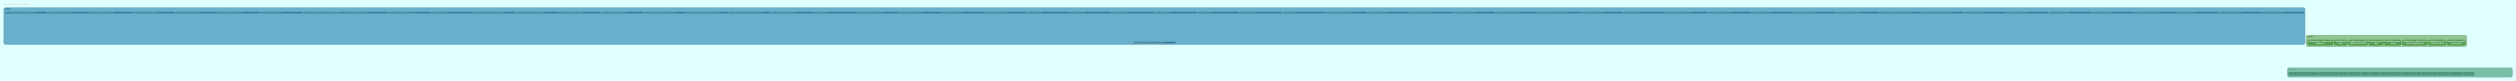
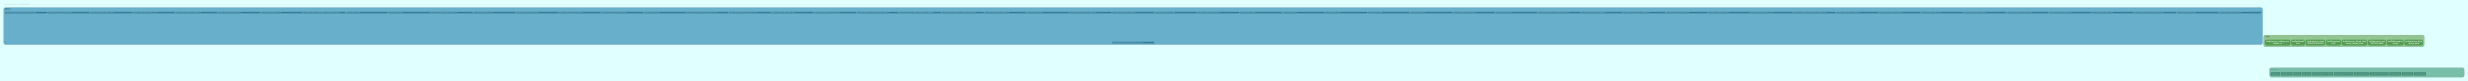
node "lan-status:started:service_dhcp": removed
node "tr_erouter0_dhcpv6_client_v6addr:2001:dae:7:1::237": removed
